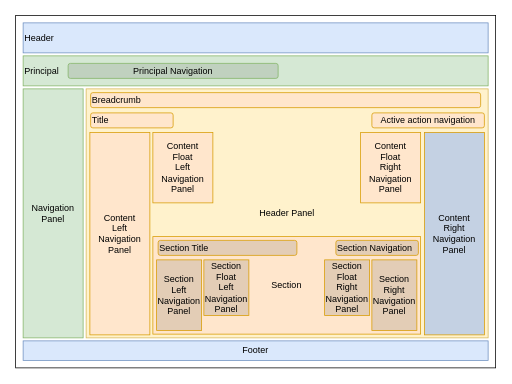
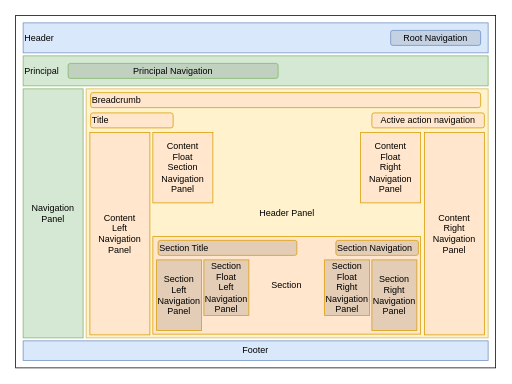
node "Root Navigation": added
node "Content Float Left Navigation Panel": label "Content Float Left Navigation Panel" -> "Content Float Section Navigation Panel"
node "Content Right Navigation Panel": fillcolor #c4d1e3 -> #ffe6cc
